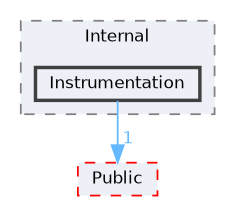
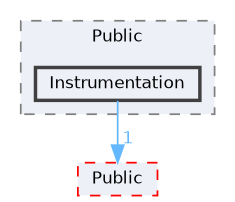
cluster "Internal": label "Internal" -> "Public"
